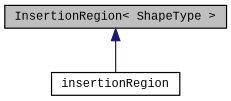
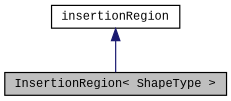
edge "insertionRegion" -> "InsertionRegion< ShapeType >": reversed
